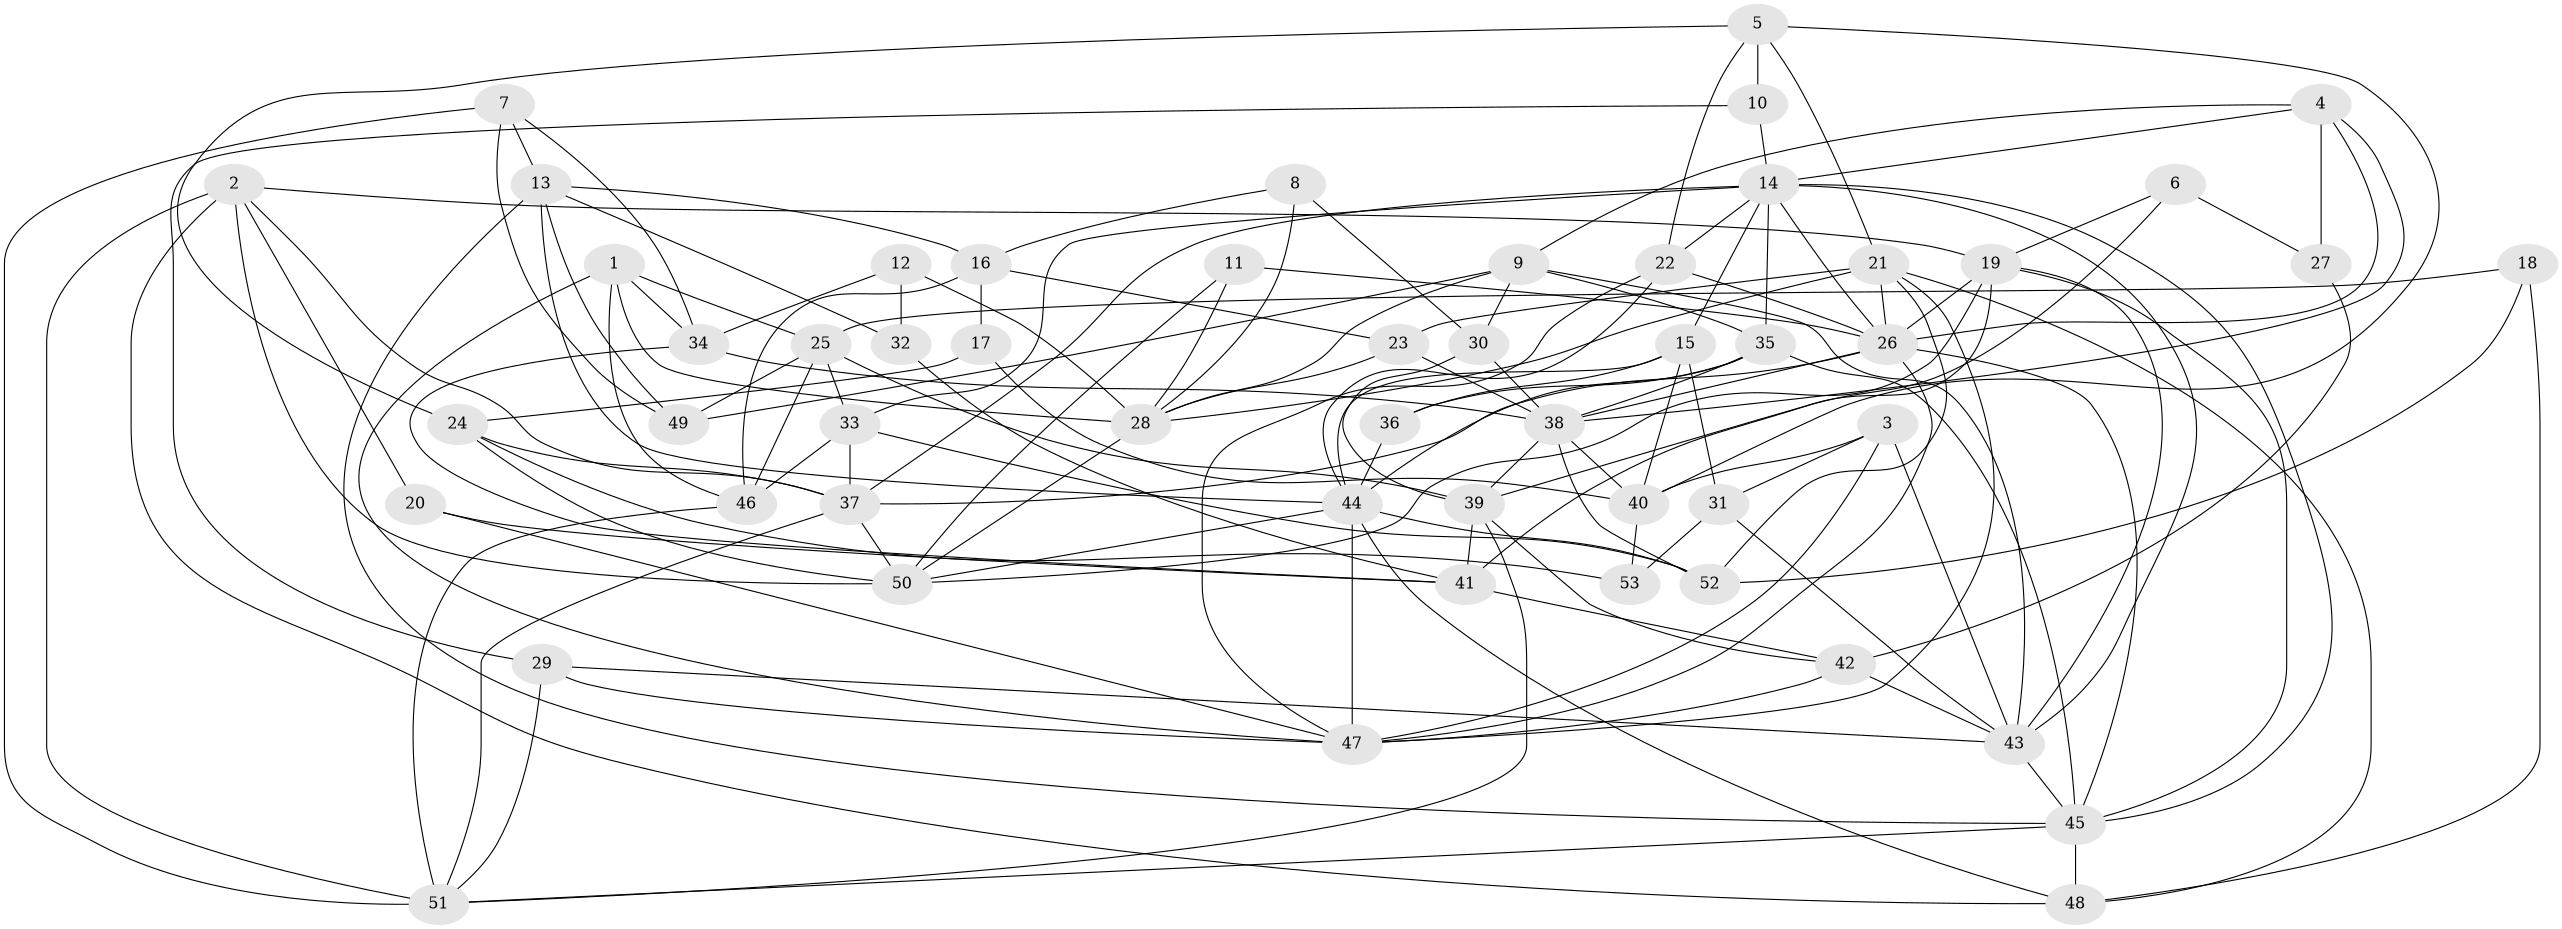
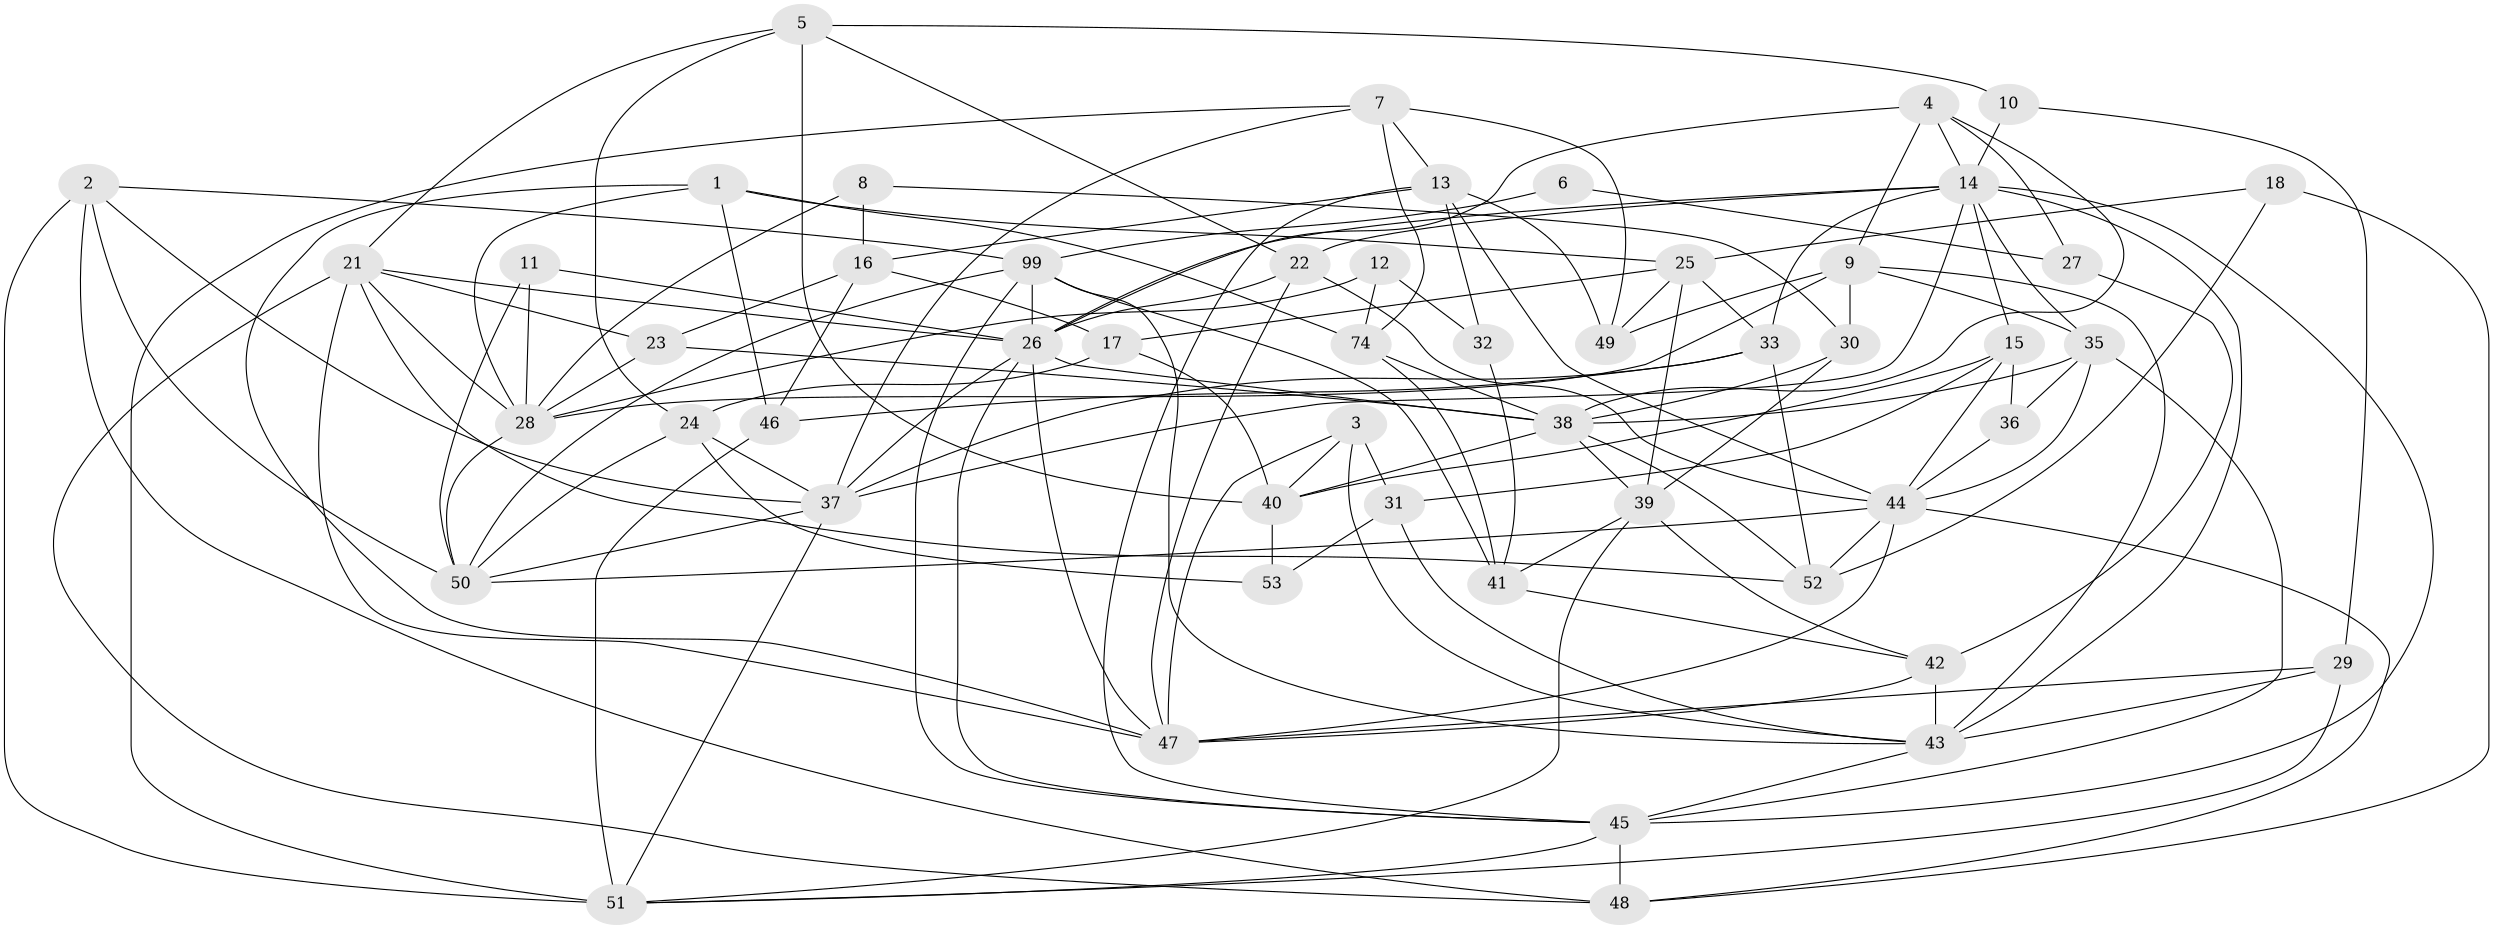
edge "7" -- "37": added
node "19": label "19" -> "99"
node "34": label "34" -> "74"
edge "6" -- "39": removed
edge "25" -- "46": now "25" -- "17"
node "20": removed
